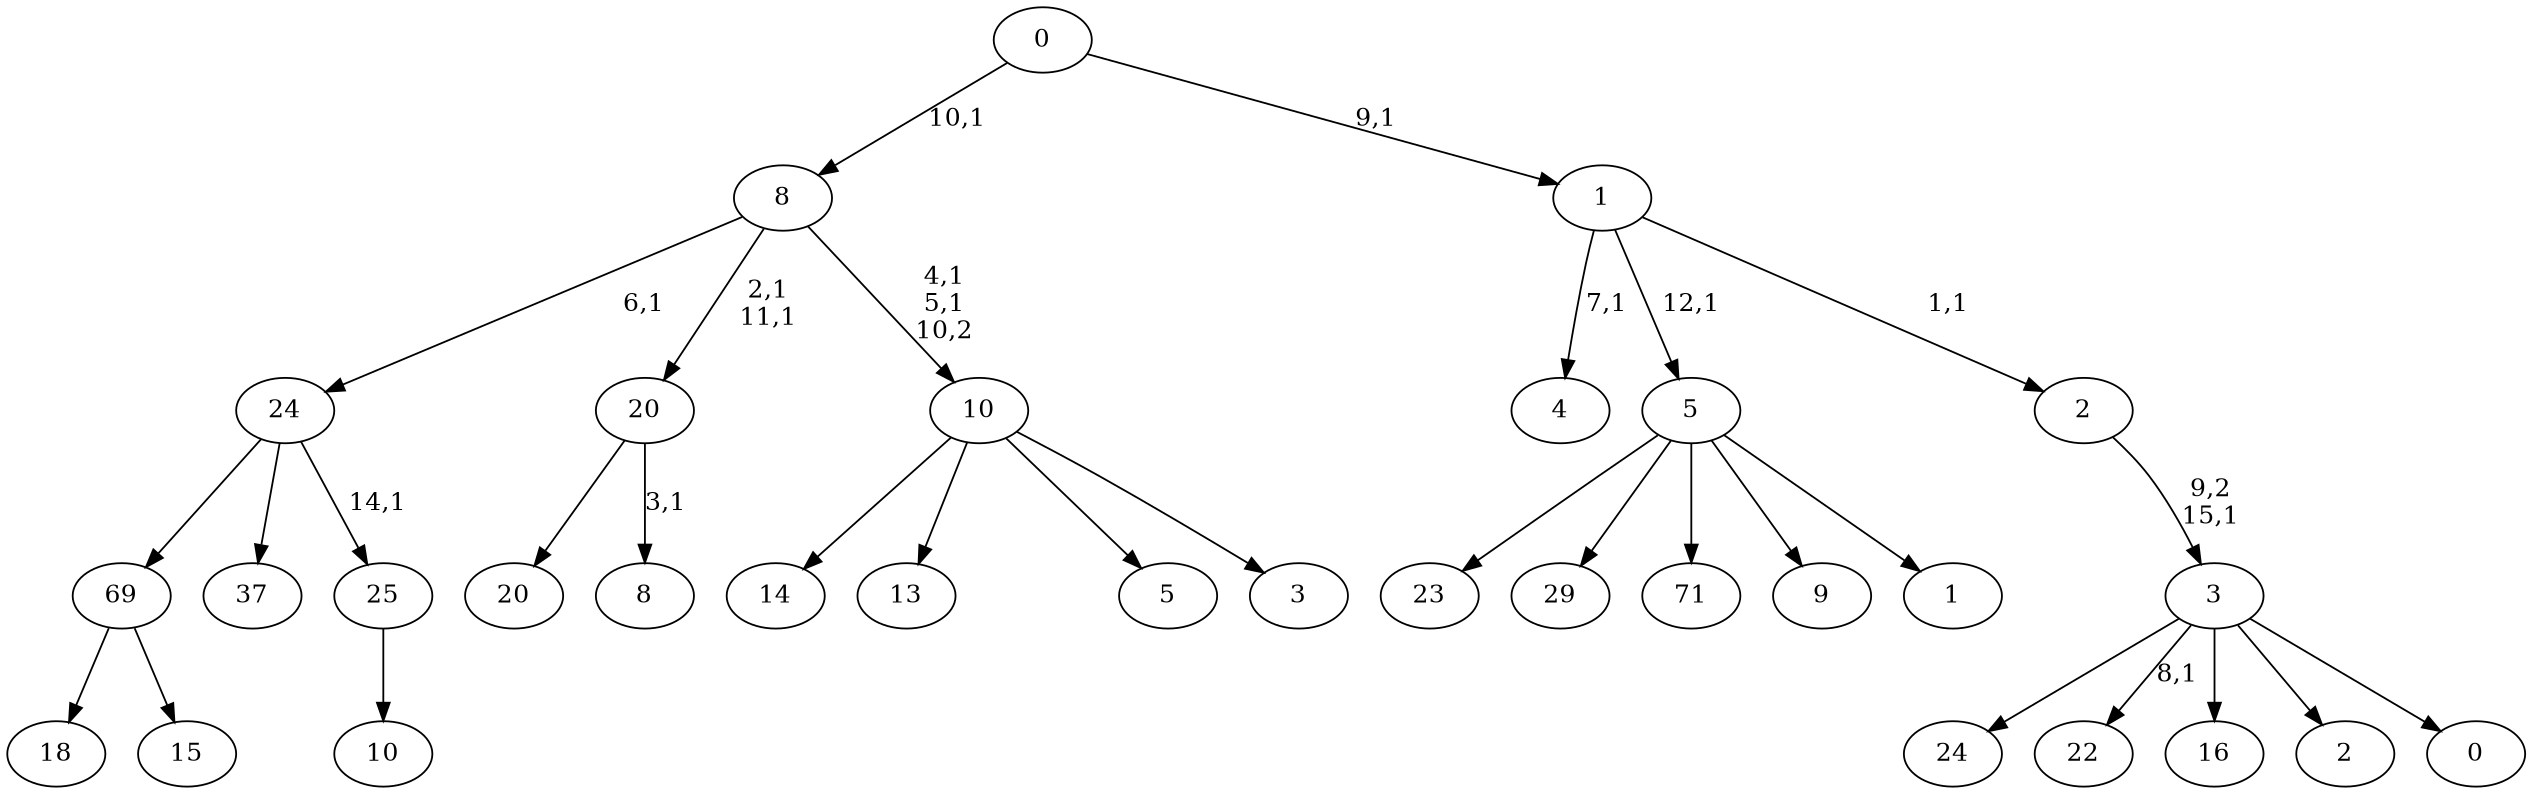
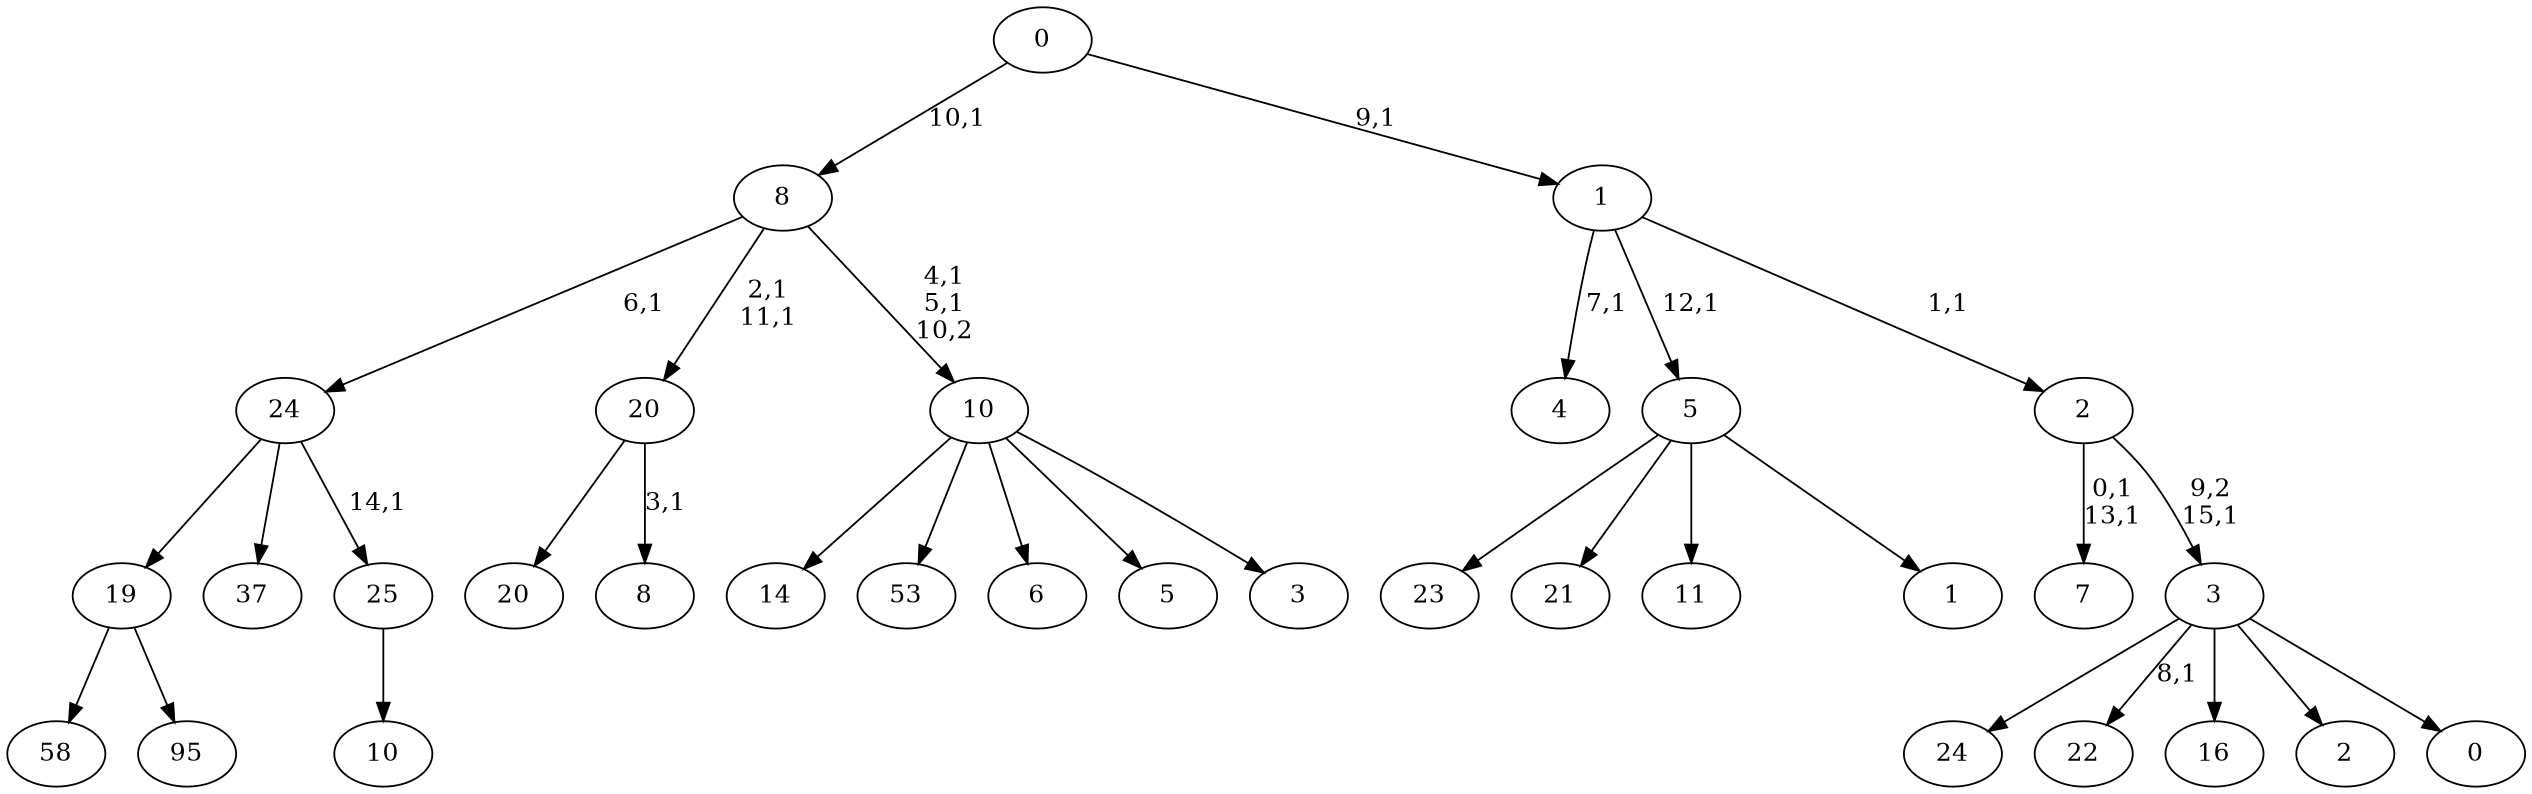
node "69": label "69" -> "19"
node "13": label "13" -> "53"
node "6": added
node "29": label "29" -> "21"
node "71": label "71" -> "11"
node "9": removed
node "7": added
node "18": label "18" -> "58"
node "15": label "15" -> "95"
